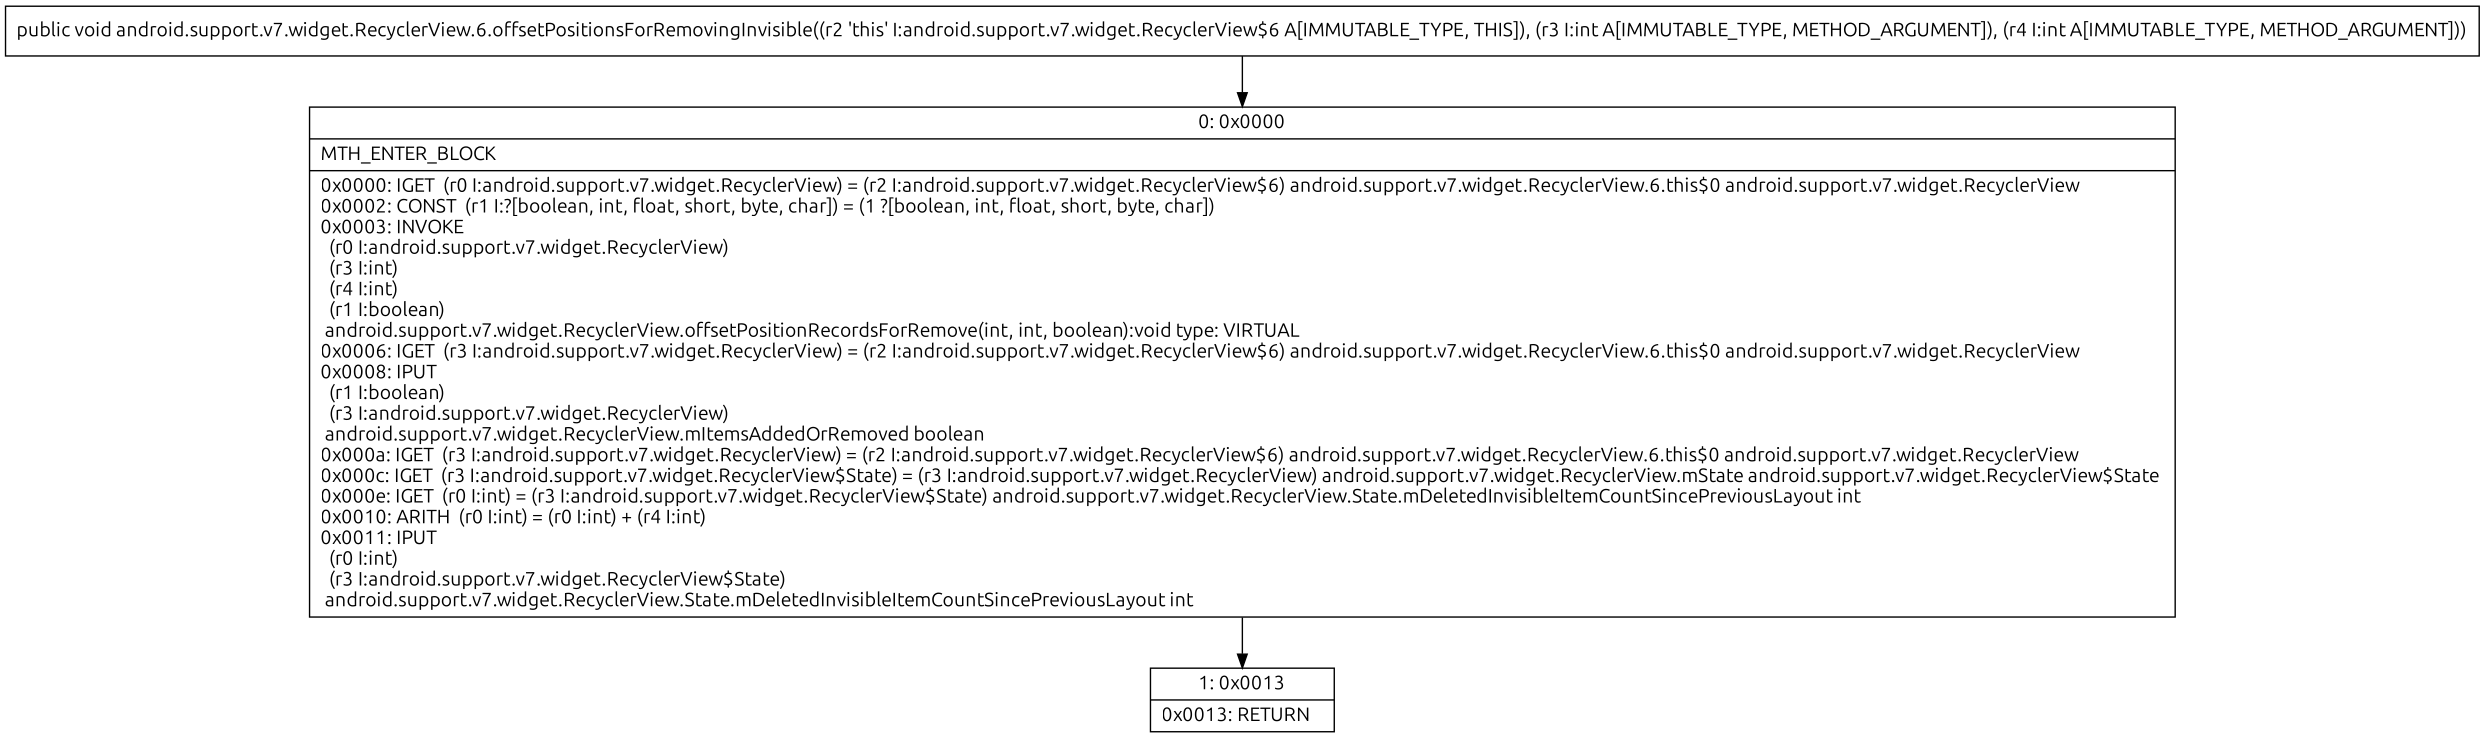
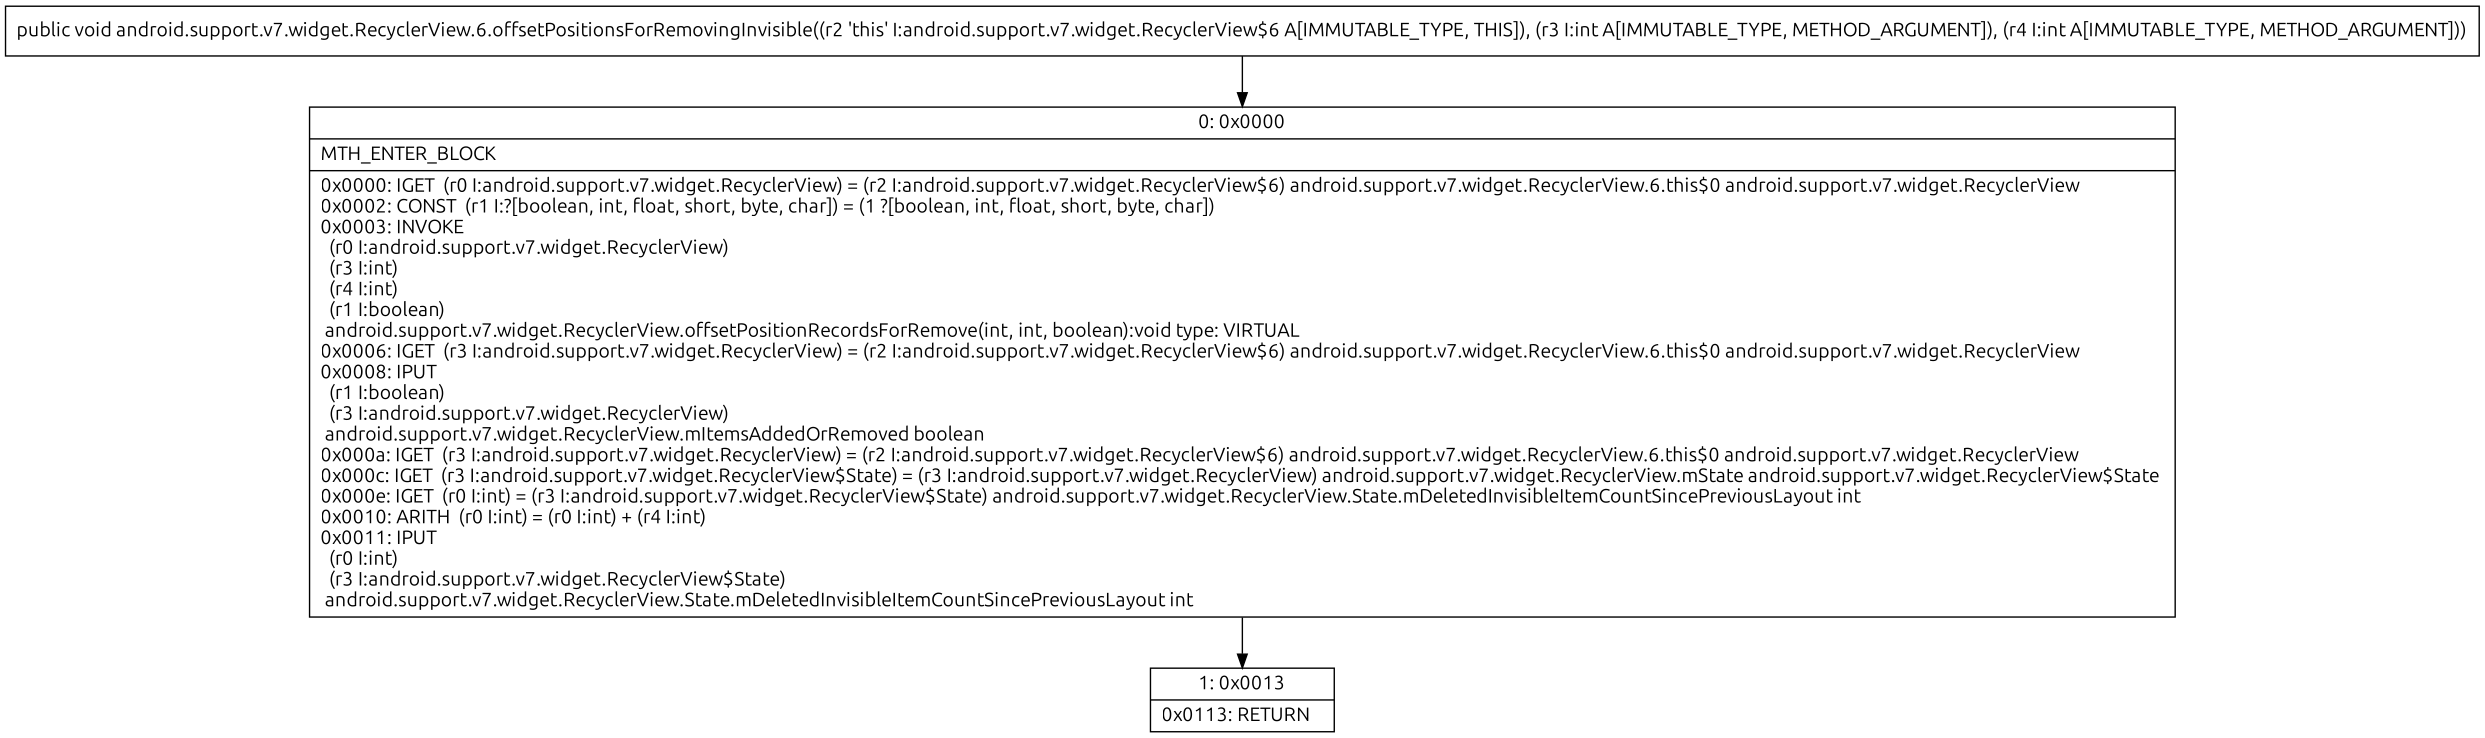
node "1: 0x0013": text "0x0013: RETURN" -> "0x0113: RETURN"
